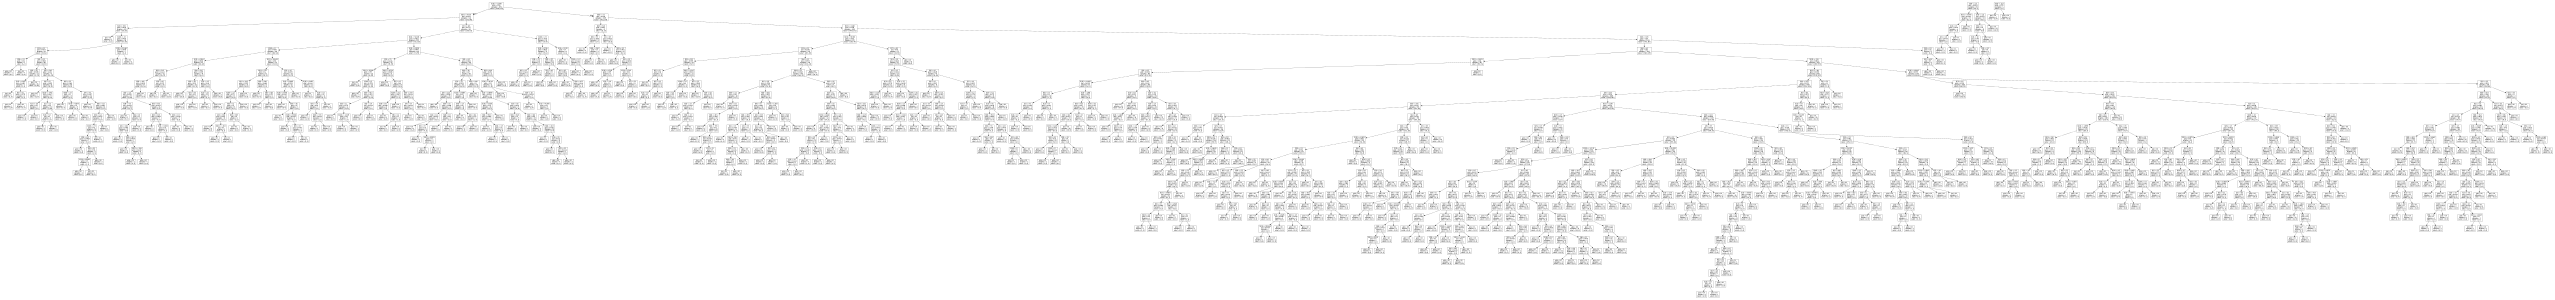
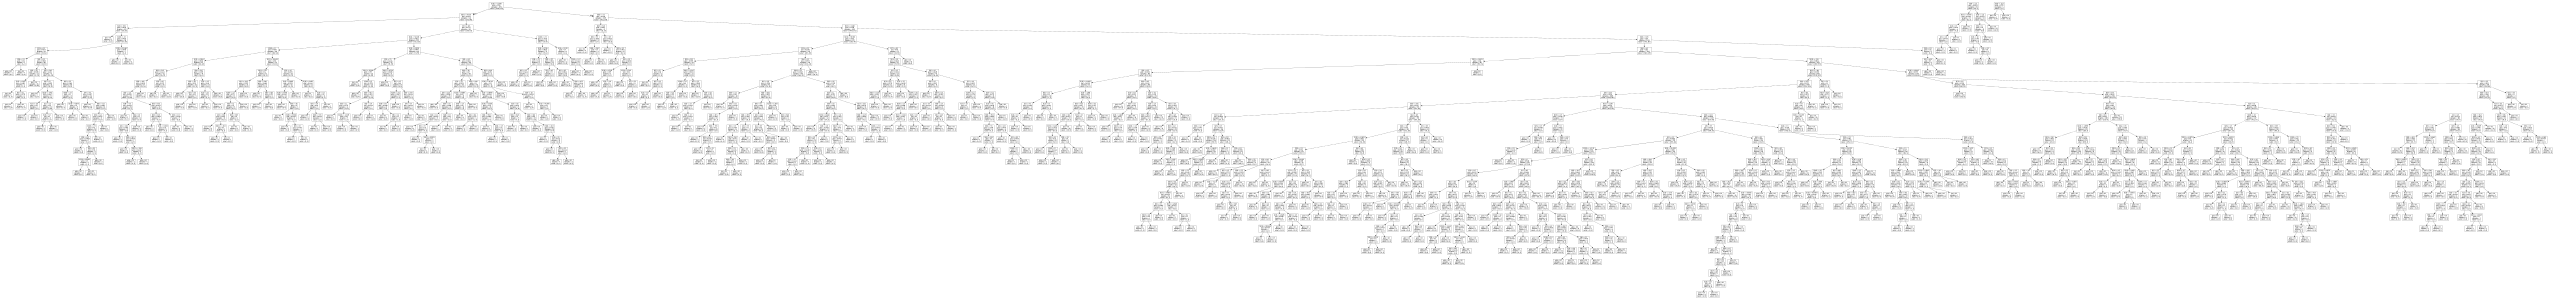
node "X[2] <= 1.5 gini = 0.0982 samples = 251 value = [238, 13]": removed
